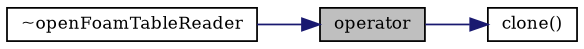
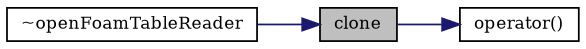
node "operator": label "operator" -> "clone"
node "clone()": label "clone()" -> "operator()"
